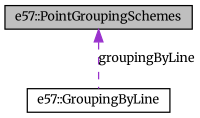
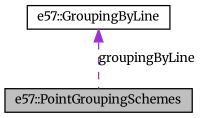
edge "e57::GroupingByLine" -> "e57::PointGroupingSchemes": reversed
